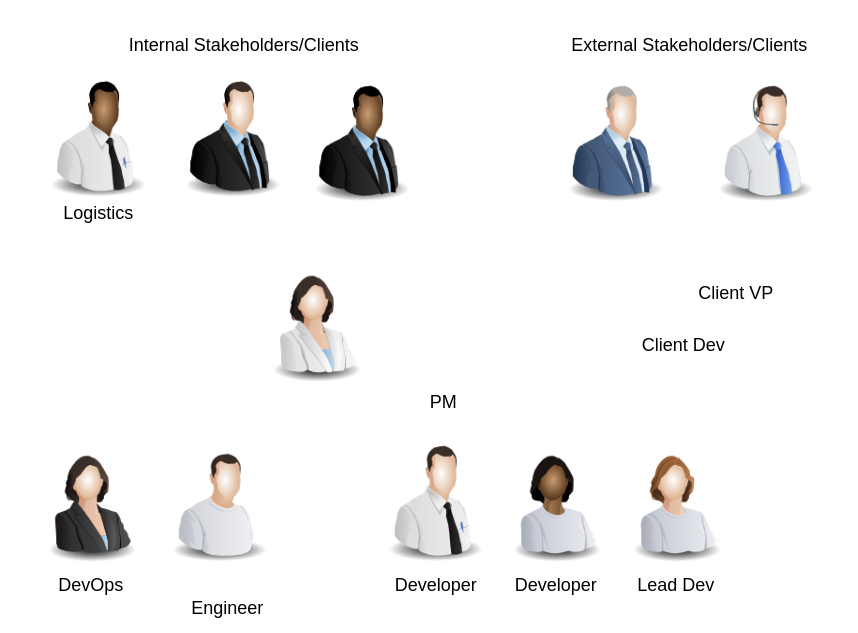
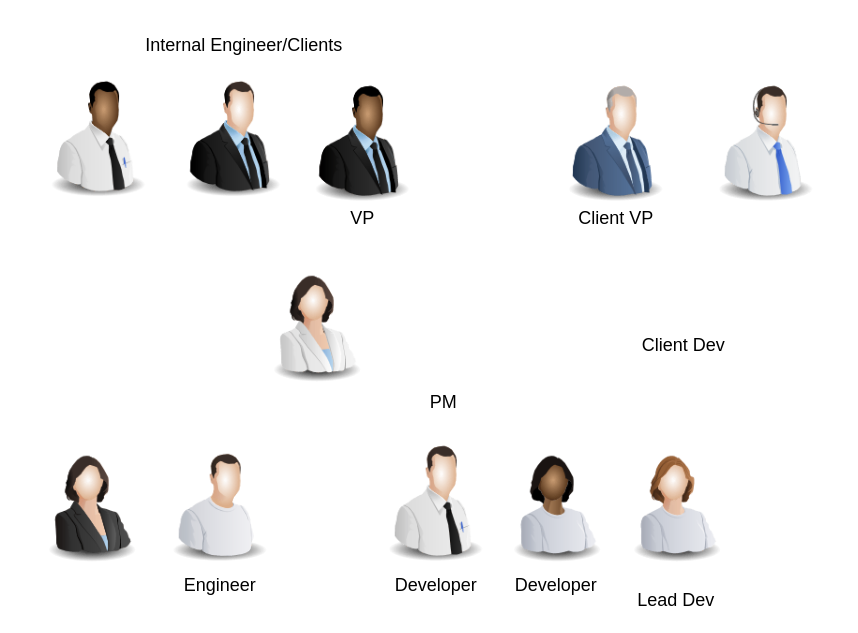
node "Internal Stakeholders/Clients": label "Internal Stakeholders/Clients" -> "Internal Engineer/Clients"
node "External Stakeholders/Clients": removed
node "Logistics": removed
node "VP": added
node "Client VP": moved (736, 293) -> (616, 218)
node "DevOps": removed
node "Lead Dev": moved (676, 586) -> (676, 601)
node "Engineer": moved (227, 608) -> (220, 586)
